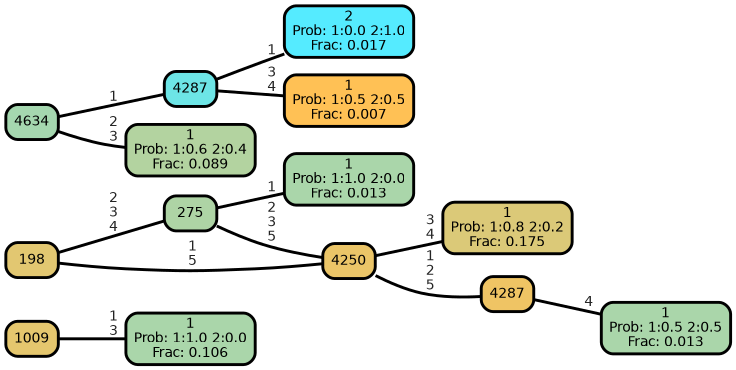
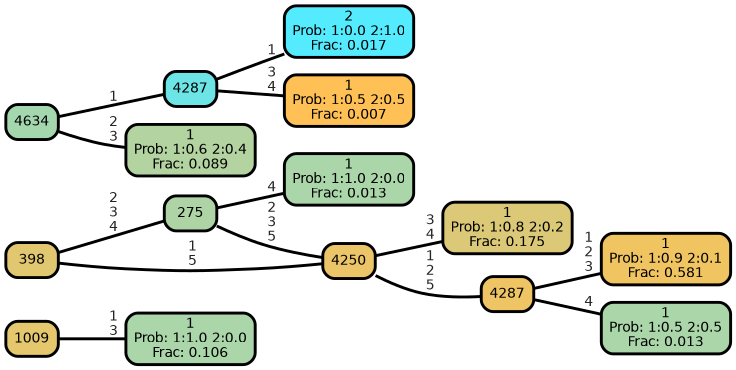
edge "1 Prob: 1:1.0 2:0.0 Frac: 0.013" -- "275": label " 1" -> " 4"
node "1 Prob: 1:0.9 2:0.1 Frac: 0.581": added
node "198": label "198" -> "398"
